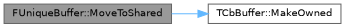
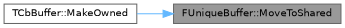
edge "FUniqueBuffer::MoveToShared" -> "TCbBuffer::MakeOwned": reversed
